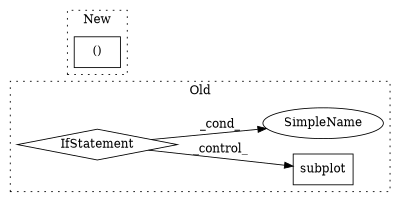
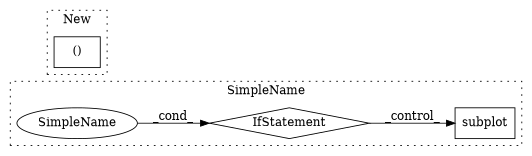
cluster "Old": label "Old" -> "SimpleName"
edge "IfStatement" -> "SimpleName": reversed
